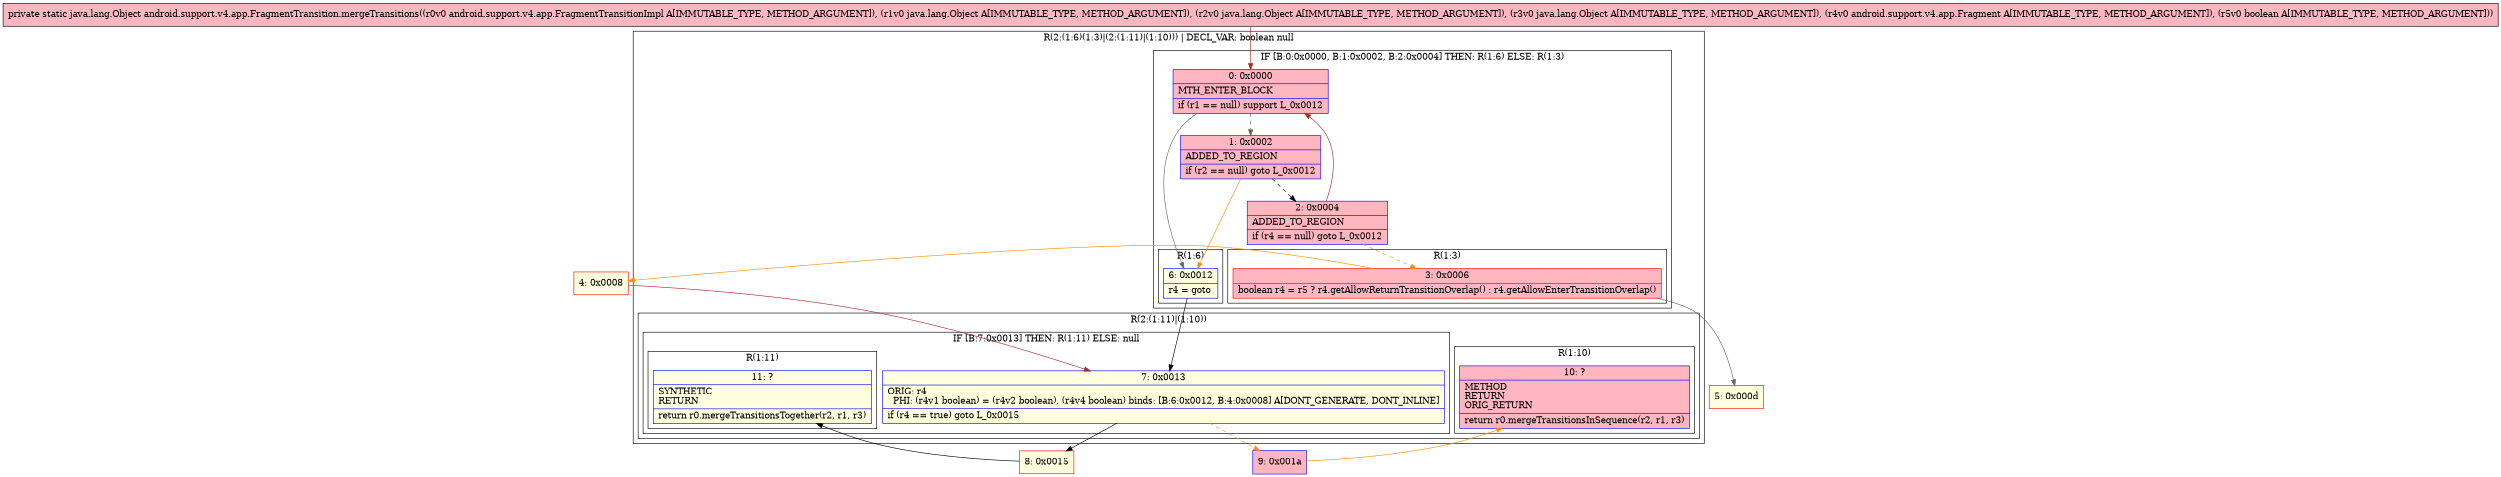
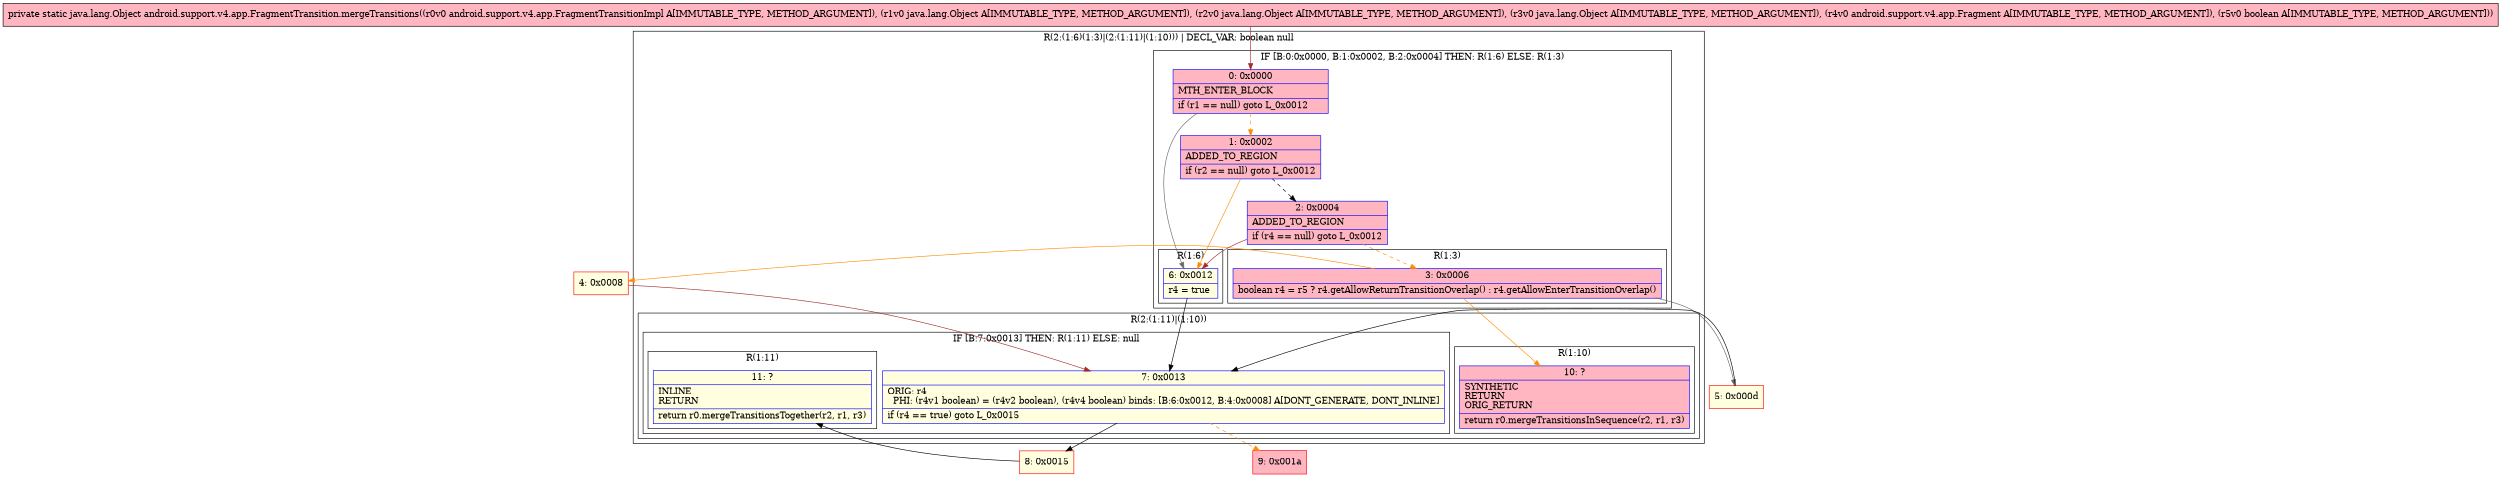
node "0: 0x0000": text "if (r1 == null) support L_0x0012" -> "if (r1 == null) goto L_0x0012"
edge "0: 0x0000" -> "1: 0x0002": color gray40 -> darkorange
edge "2: 0x0004" -> "0: 0x0000": now "2: 0x0004" -> "6: 0x0012"
node "3: 0x0006": color red -> blue
node "6: 0x0012": text "r4 = goto" -> "r4 = true"
edge "5: 0x000d" -> "7: 0x0013": added
node "10: ?": text "METHOD" -> "SYNTHETIC"
node "11: ?": text "SYNTHETIC" -> "INLINE"
edge "9: 0x001a" -> "10: ?": now "3: 0x0006" -> "10: ?"
node "9: 0x001a": color blue -> red
